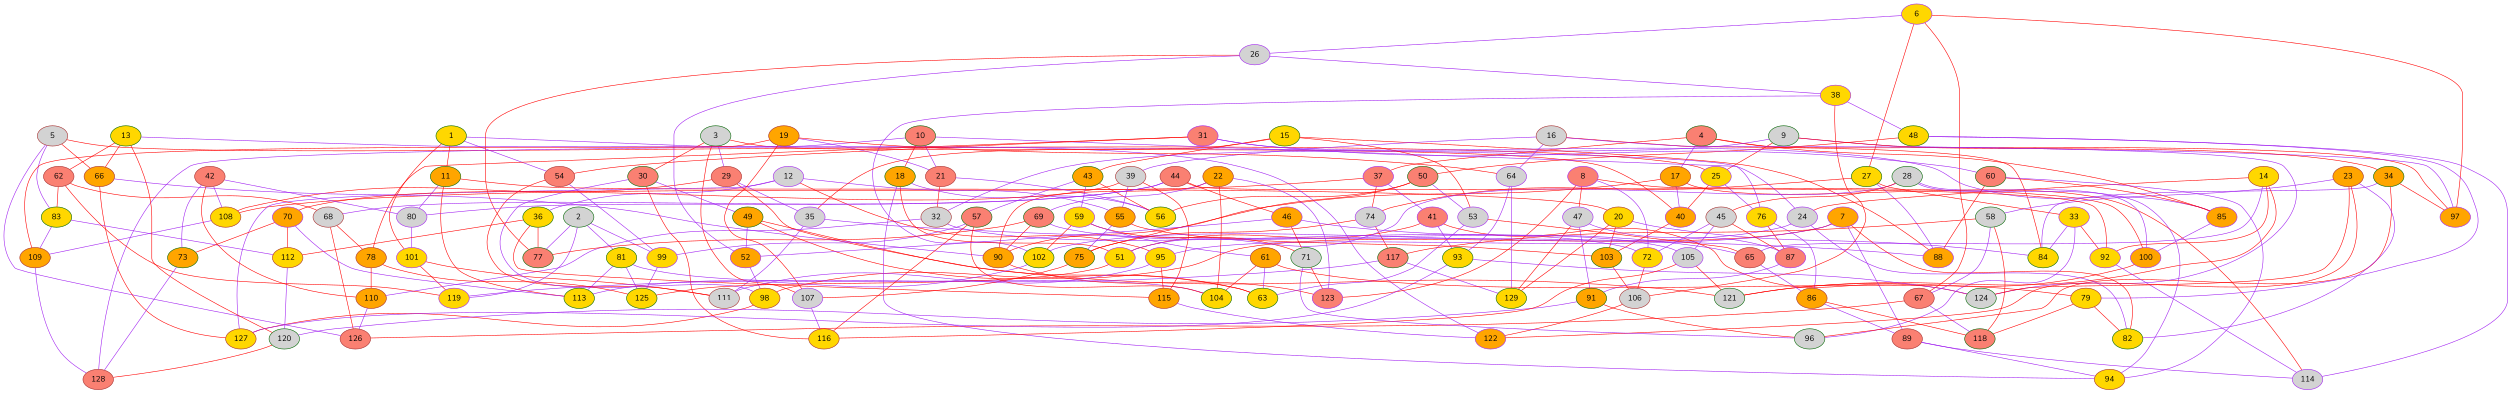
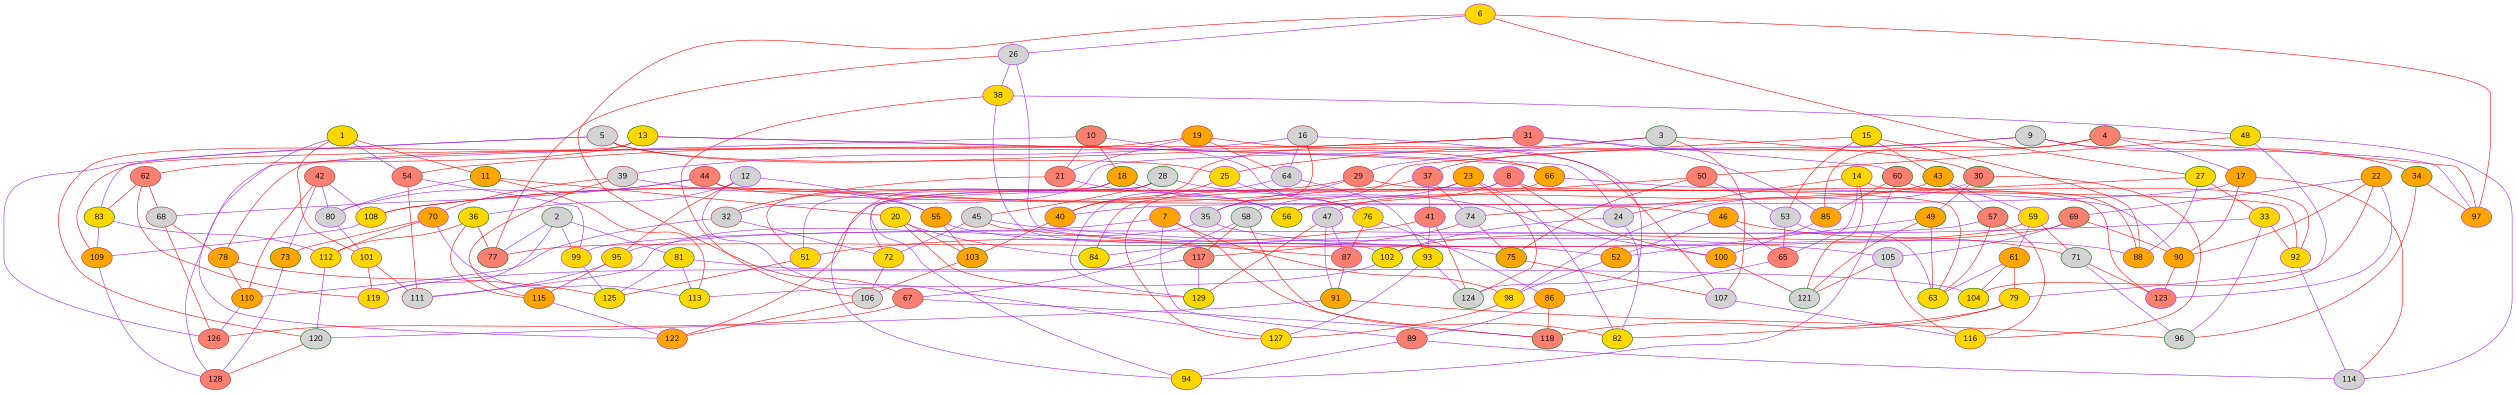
node "50": color darkgreen -> brown
edge "34" -- "84": removed
node "52": color purple -> brown
edge "57" -- "104": now "57" -- "63"
